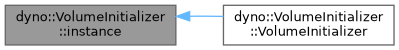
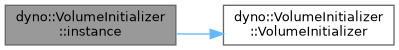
edge "dyno::VolumeInitializer ::VolumeInitializer" -> "dyno::VolumeInitializer ::instance": reversed
